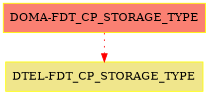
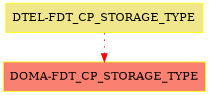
edge "DOMA-FDT_CP_STORAGE_TYPE" -> "DTEL-FDT_CP_STORAGE_TYPE": reversed
